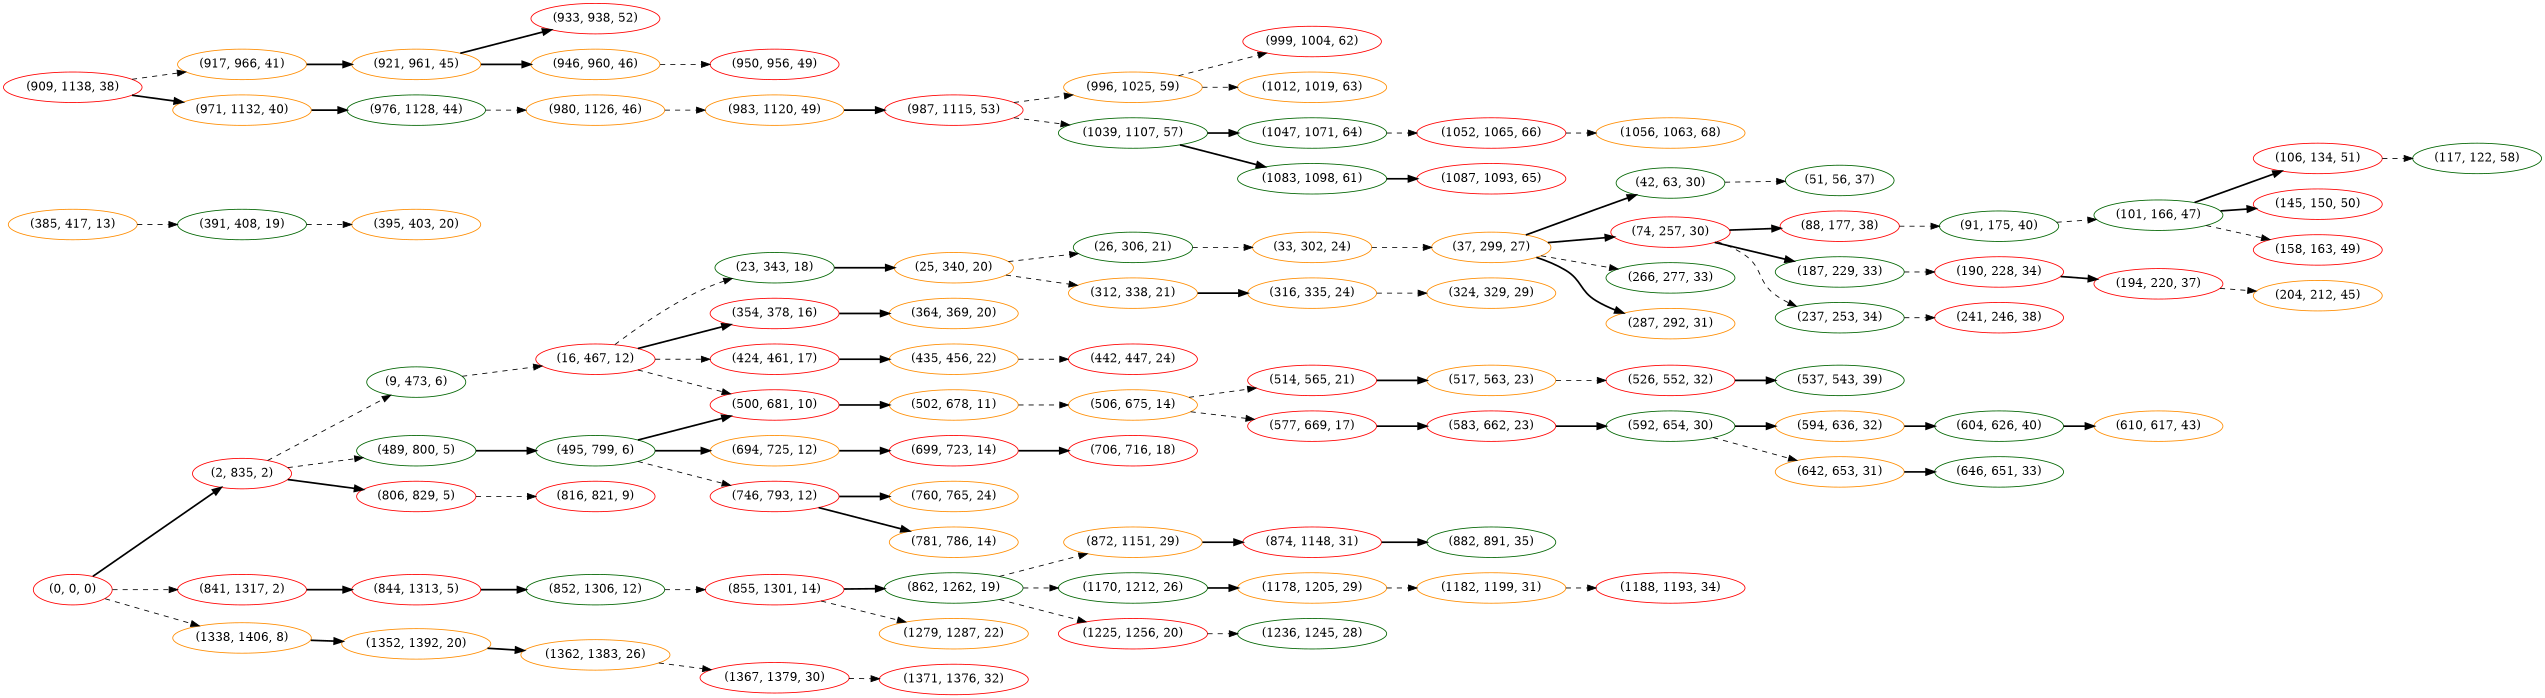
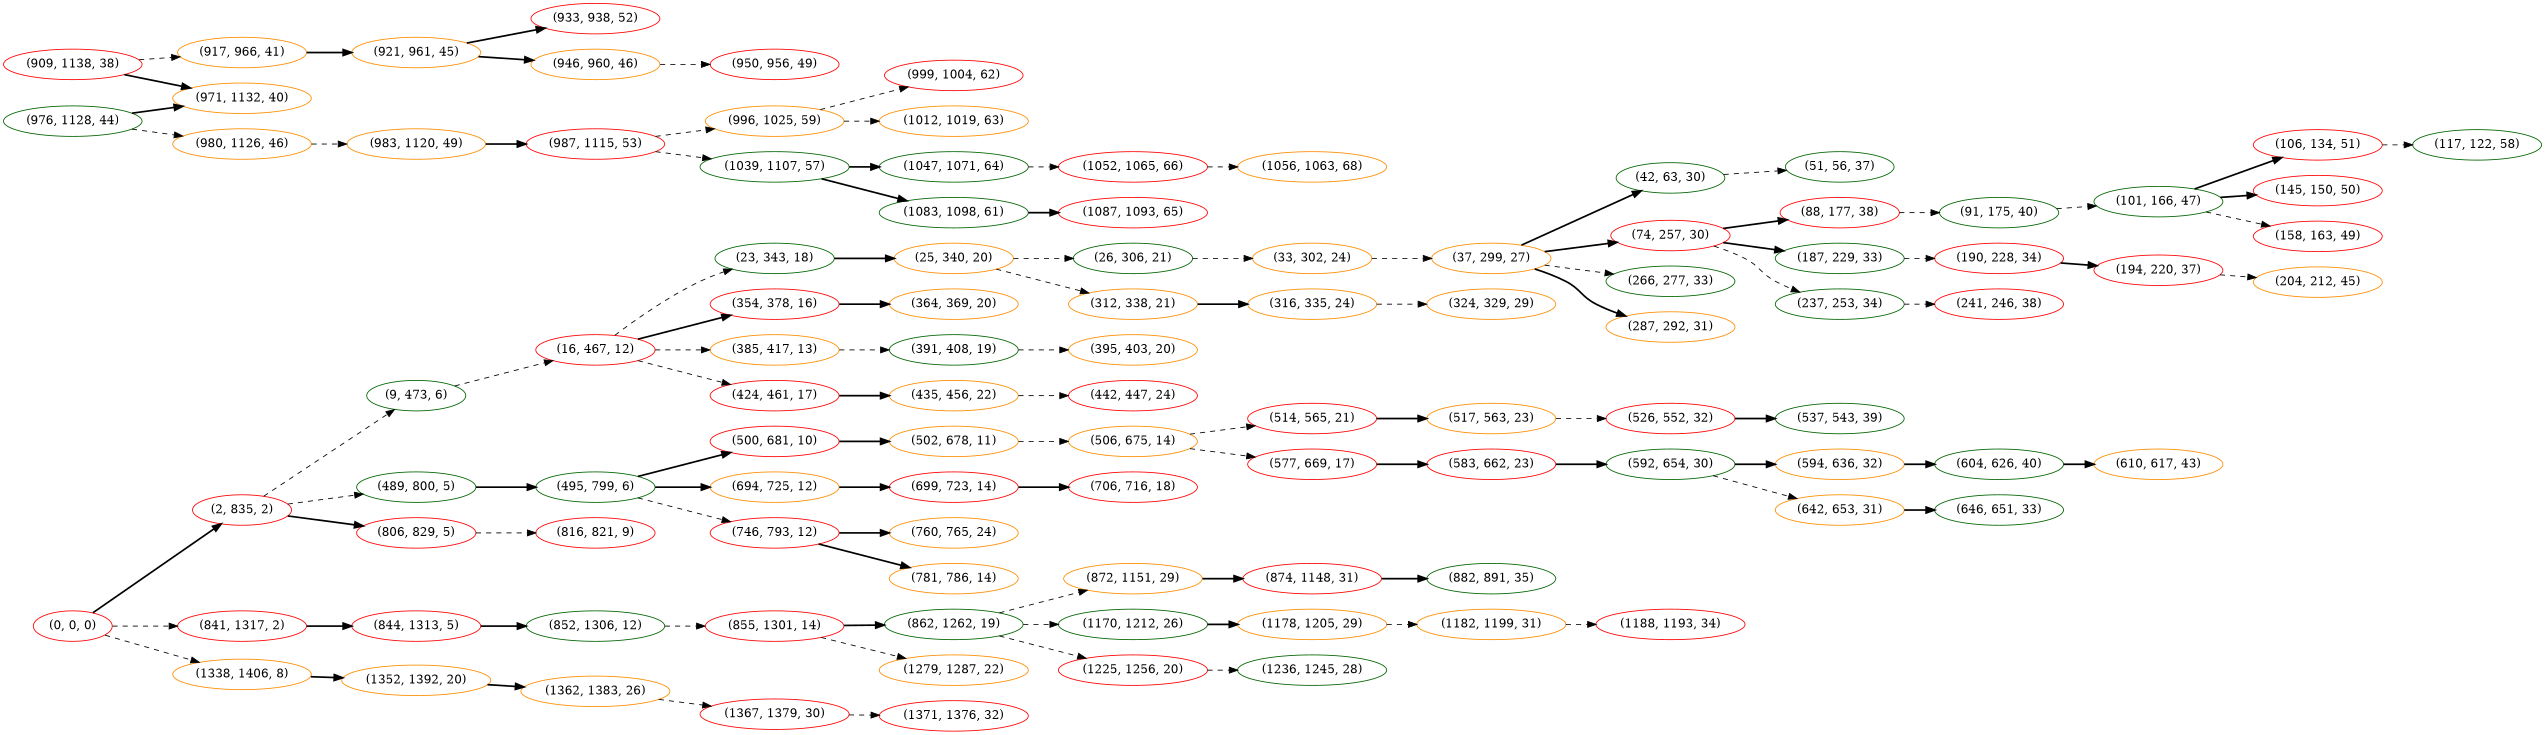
edge "(971, 1132, 40)" -> "(976, 1128, 44)": reversed
edge "(16, 467, 12)" -> "(500, 681, 10)": now "(16, 467, 12)" -> "(385, 417, 13)"
